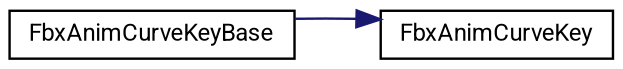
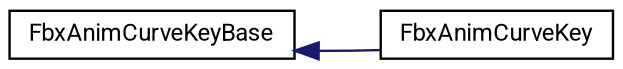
edge "FbxAnimCurveKeyBase" -> "FbxAnimCurveKey": reversed
